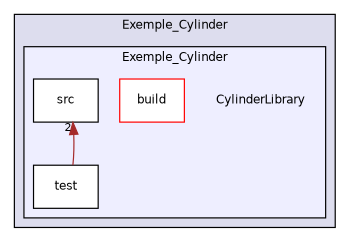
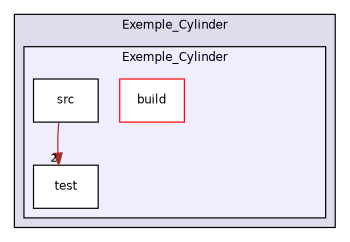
node "CylinderLibrary": removed
edge "test" -> "src": reversed
